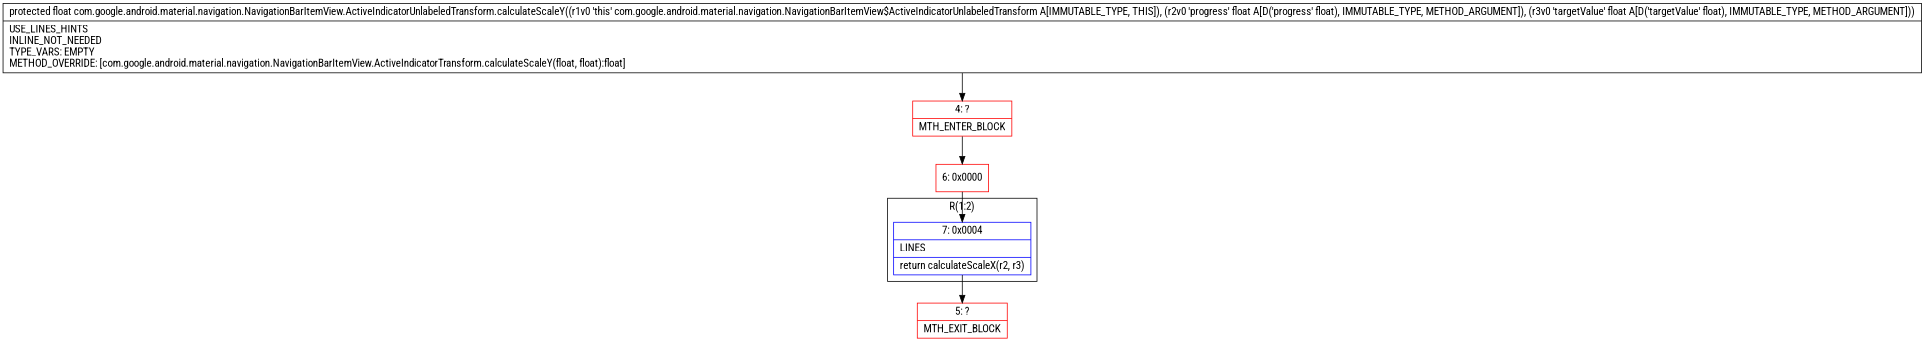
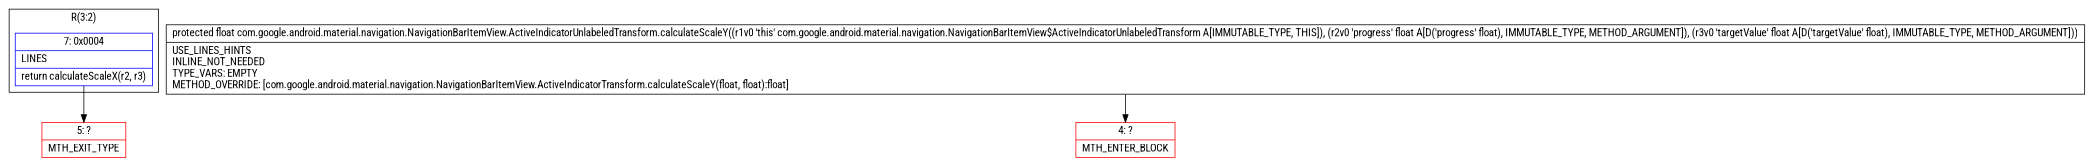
node "6: 0x0000": removed
cluster "R(1:2)": label "R(1:2)" -> "R(3:2)"
node "5: ?": text "MTH_EXIT_BLOCK" -> "MTH_EXIT_TYPE"
